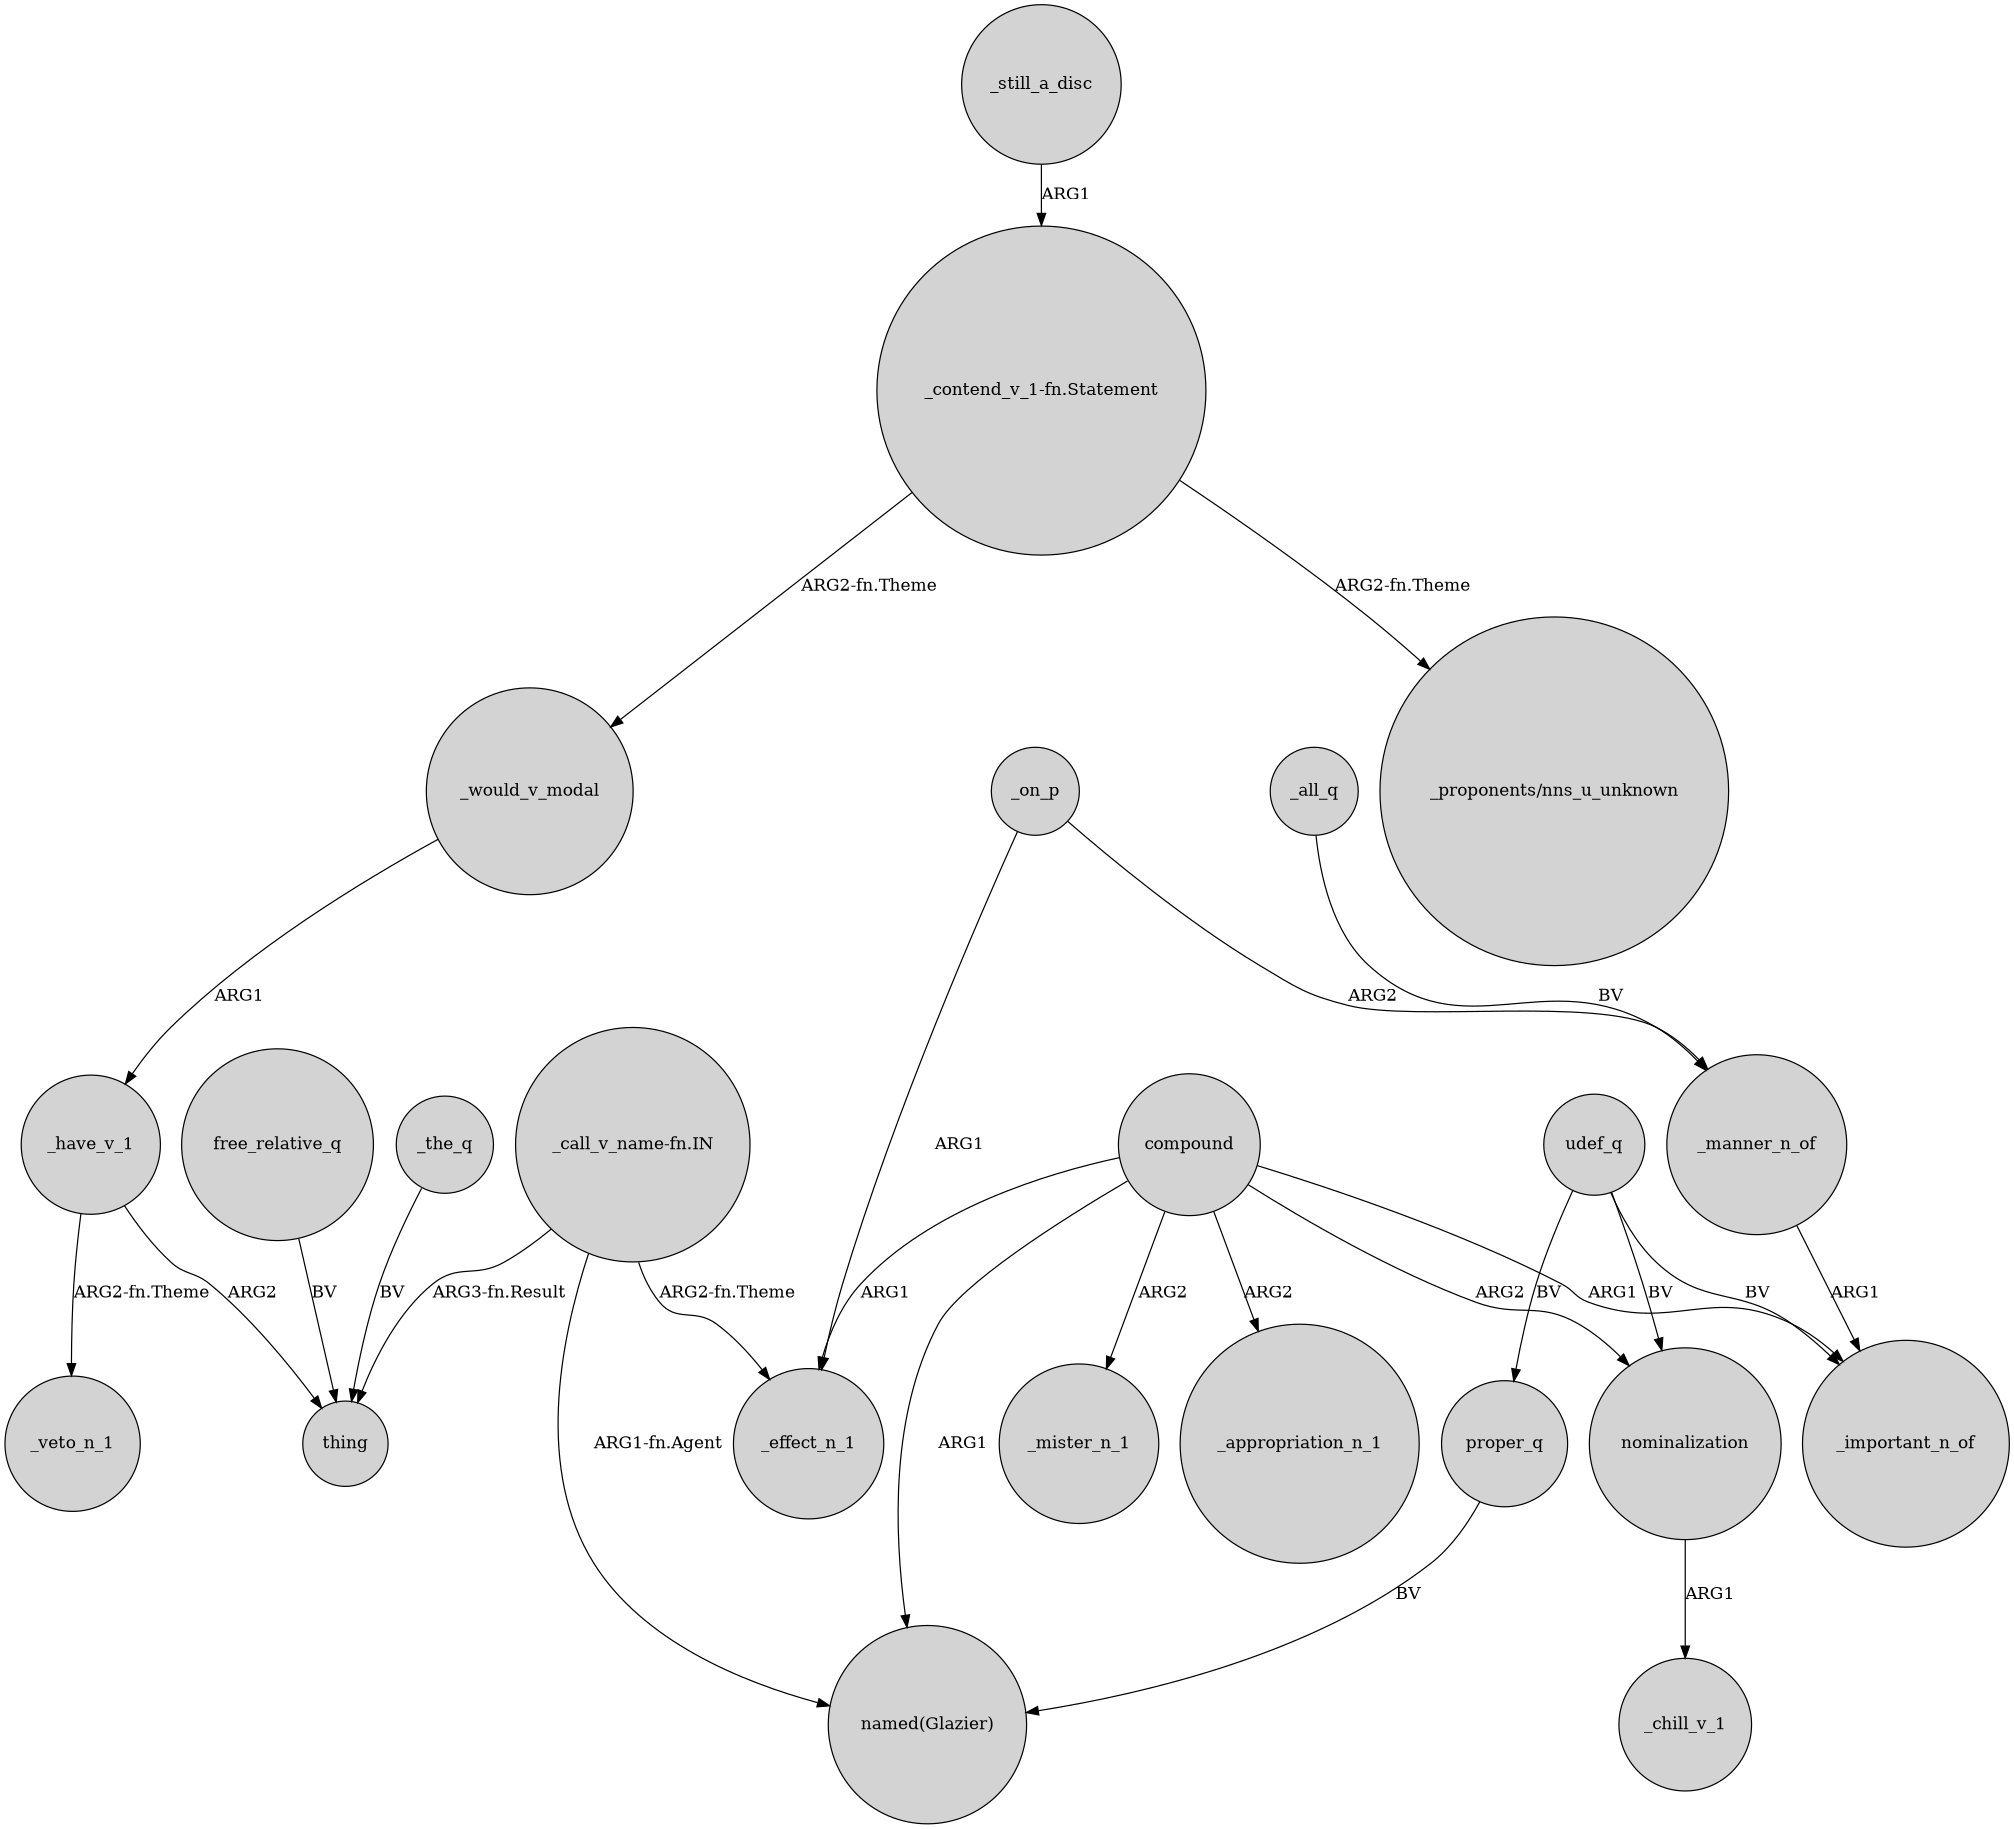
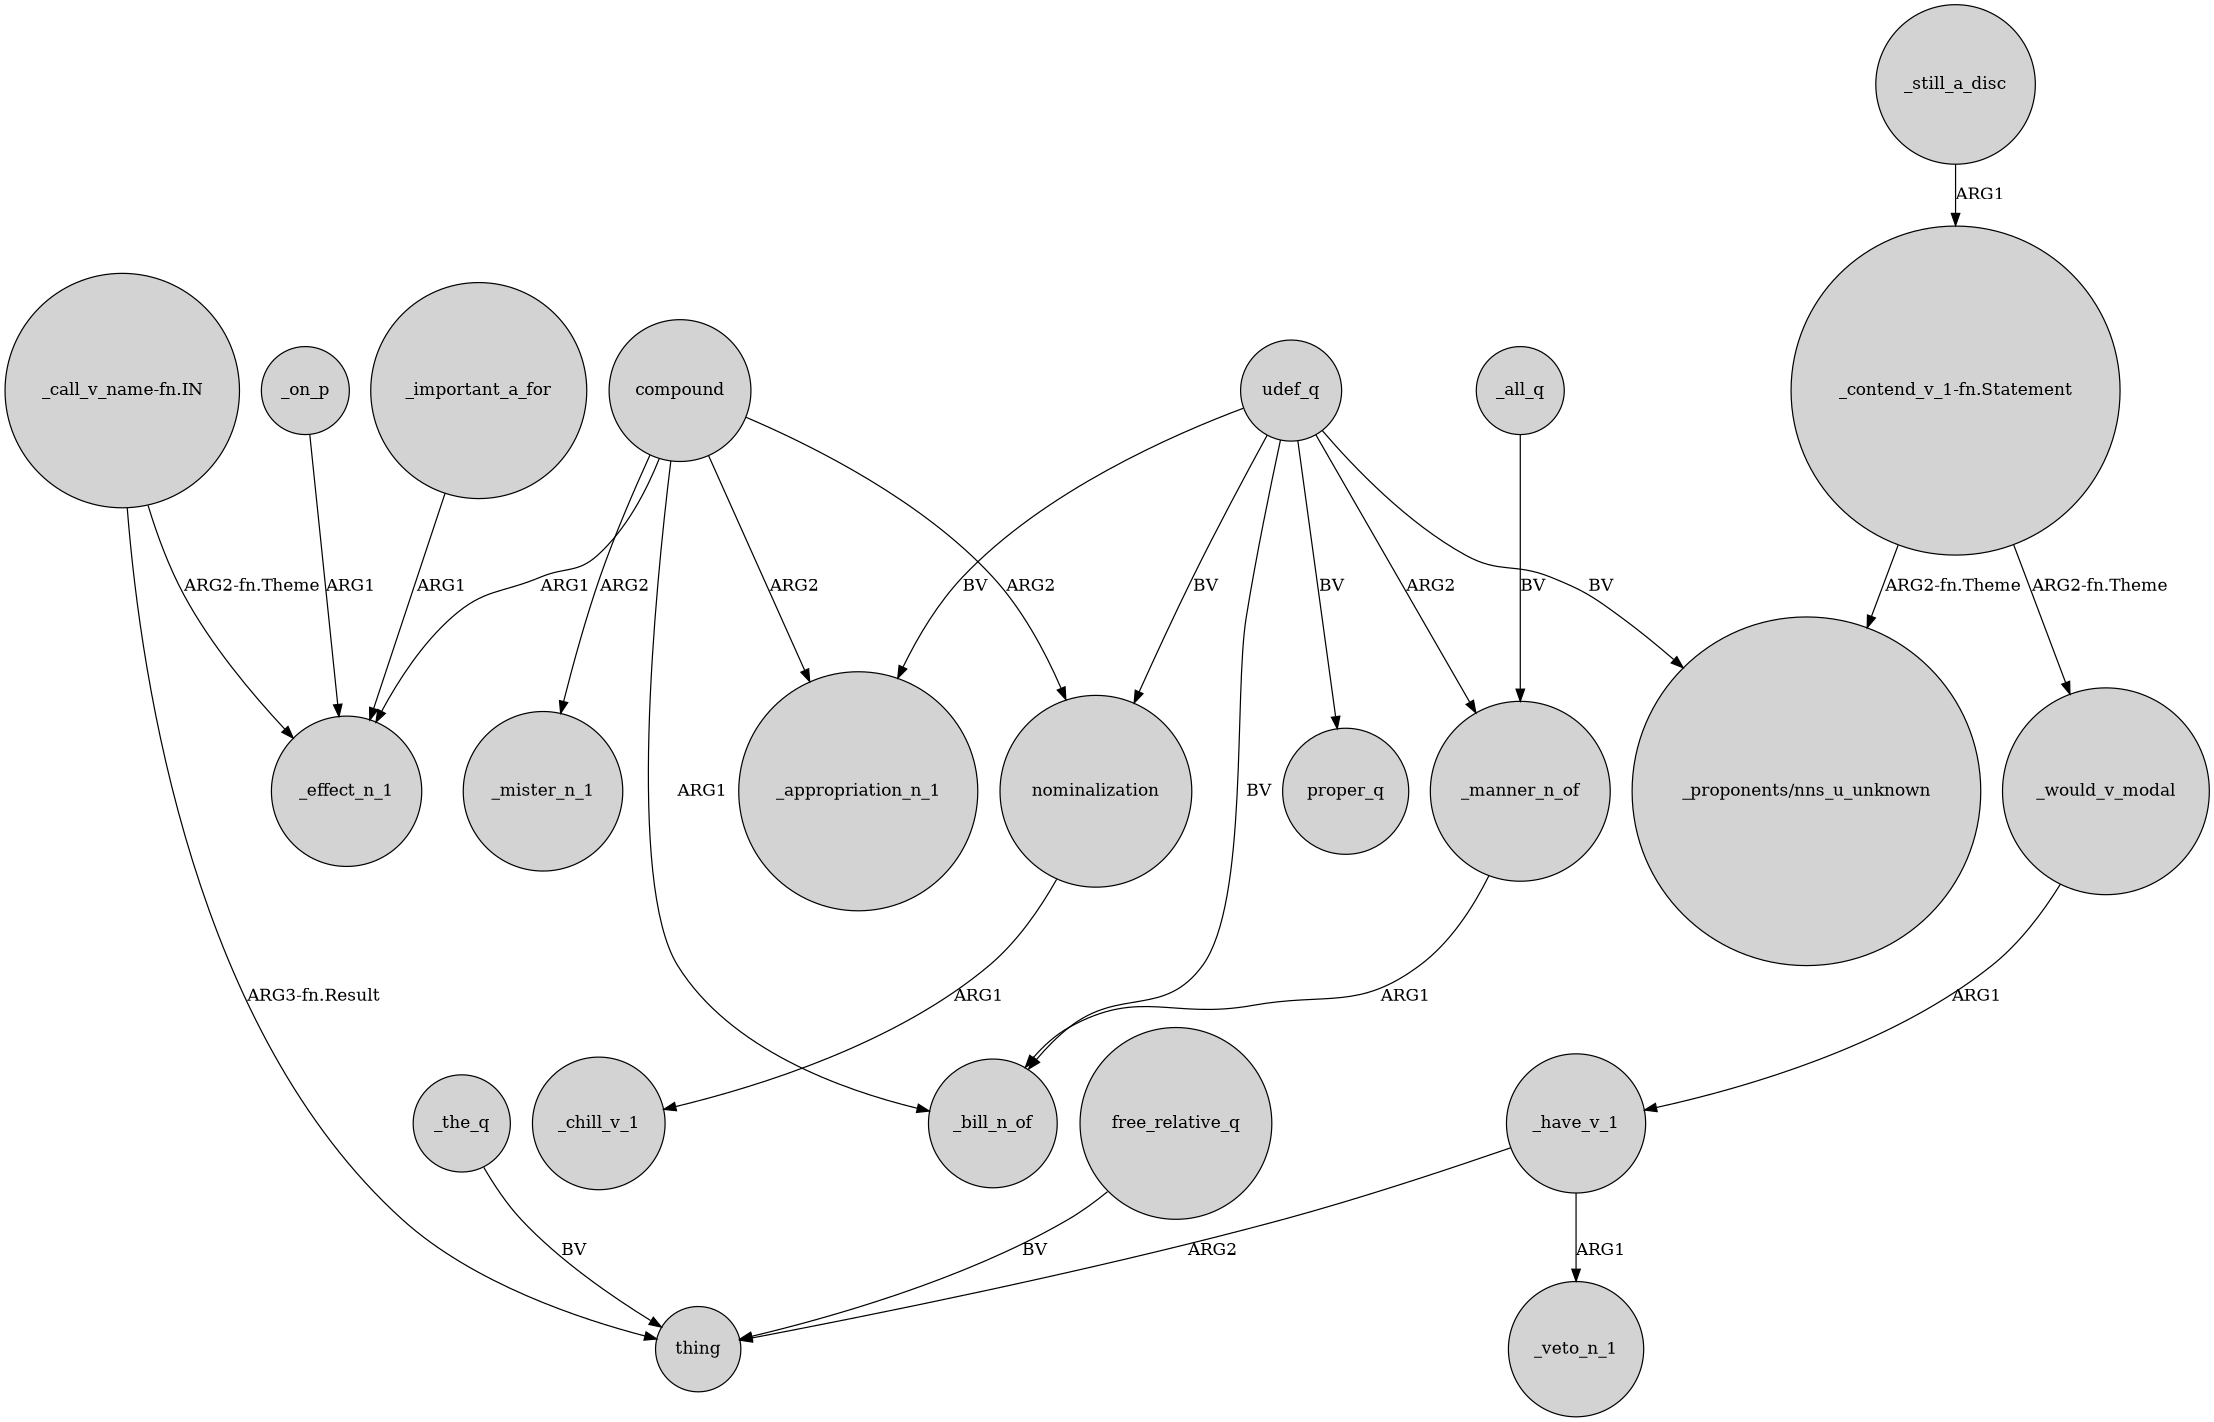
node "_important_a_for": added
edge "udef_q" -> "_appropriation_n_1": added, label "BV"
edge "udef_q" -> "_proponents/nns_u_unknown": added, label "BV"
edge "_on_p" -> "_manner_n_of": now "udef_q" -> "_manner_n_of"
edge "_have_v_1" -> "_veto_n_1": label "ARG2-fn.Theme" -> "ARG1"
node "_important_n_of": label "_important_n_of" -> "_bill_n_of"
node "named(Glazier)": removed
